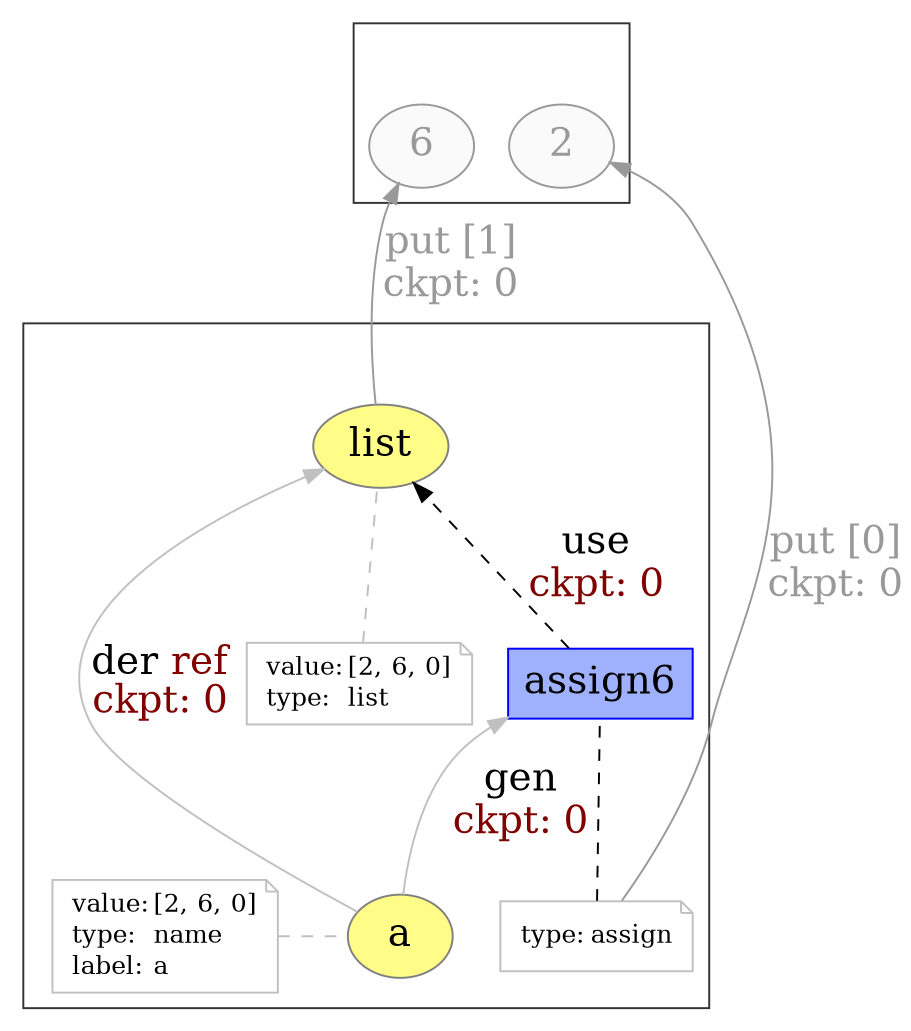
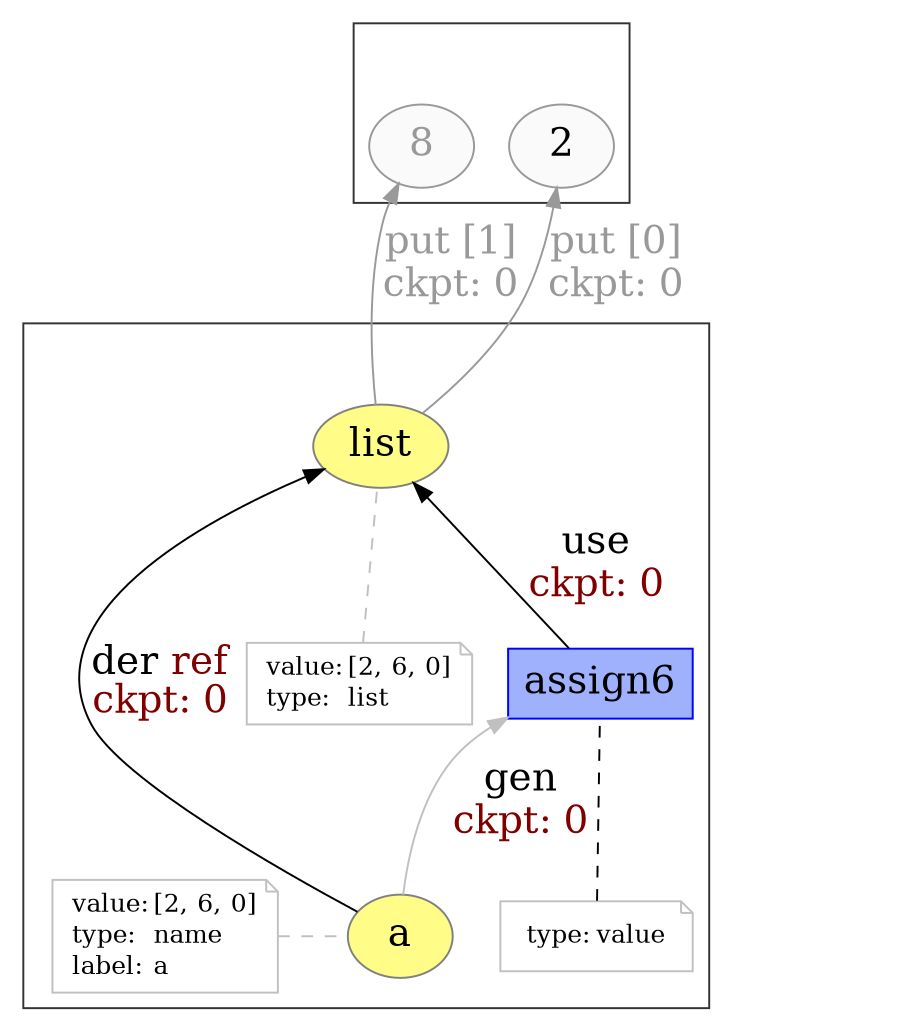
node "6": label "6" -> "8"
node "2": fontcolor #999999 -> black
edge "type:" -> "2": now "list" -> "2"
edge "assign6" -> "list": style dashed -> solid
edge "a" -> "list": color gray -> black
node "type:": text "assign" -> "value"
